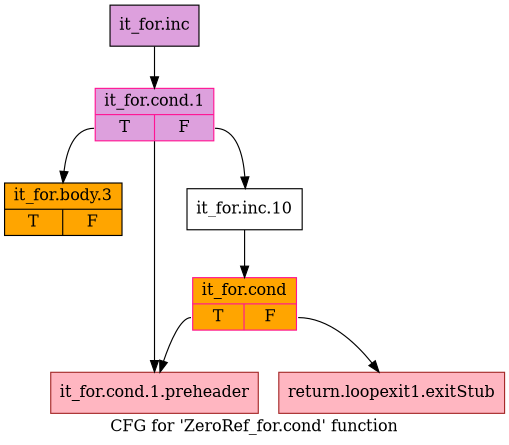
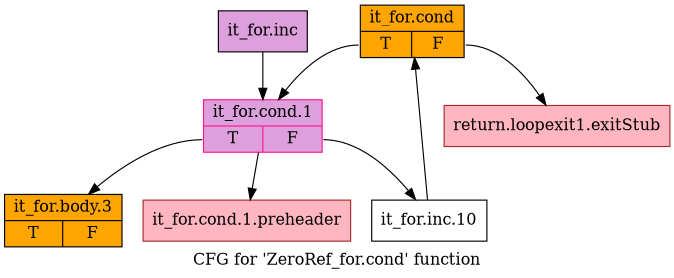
node "it_for.cond": color deeppink -> black
edge "it_for.cond" -> "it_for.cond.1.preheader": now "it_for.cond" -> "it_for.cond.1"
